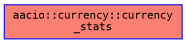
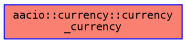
node "aacio::currency::currency _stats": label "aacio::currency::currency _stats" -> "aacio::currency::currency _currency"
